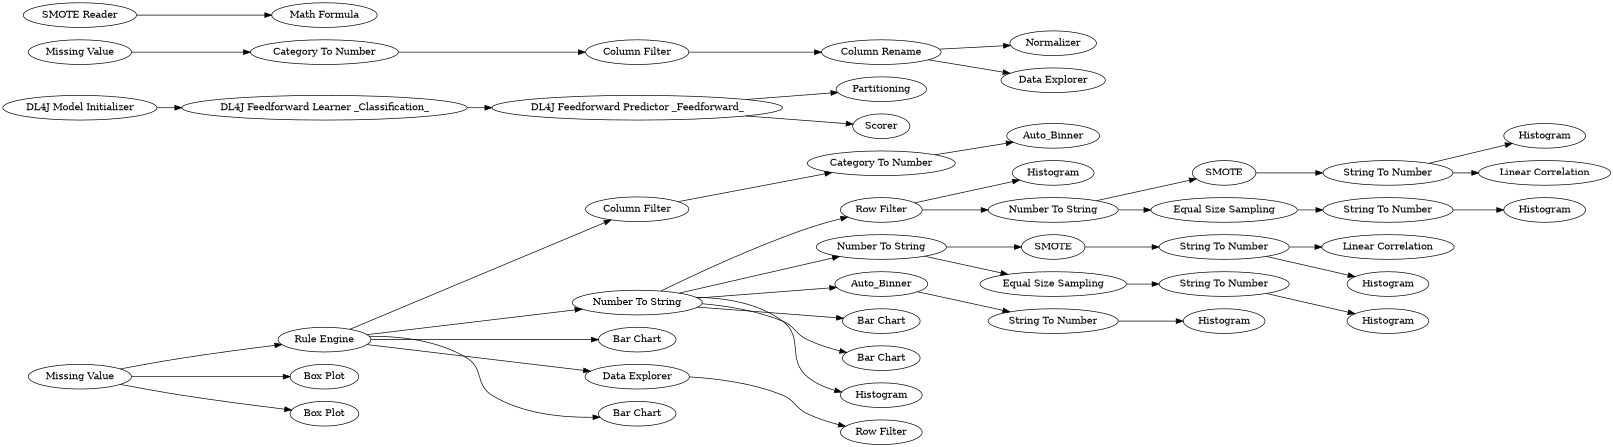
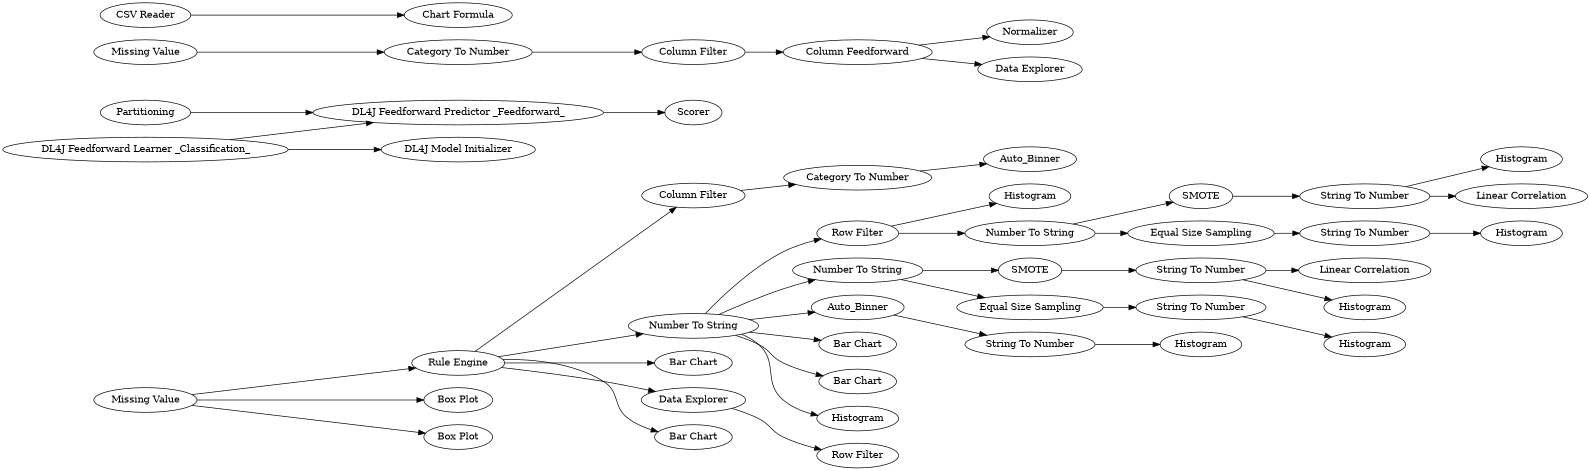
node "SMOTE Reader": label "SMOTE Reader" -> "CSV Reader"
node "Math Formula": label "Math Formula" -> "Chart Formula"
node "Column Rename": label "Column Rename" -> "Column Feedforward"
edge "DL4J Feedforward Predictor _Feedforward_" -> "Partitioning": reversed
edge "DL4J Model Initializer" -> "DL4J Feedforward Learner _Classification_": reversed
